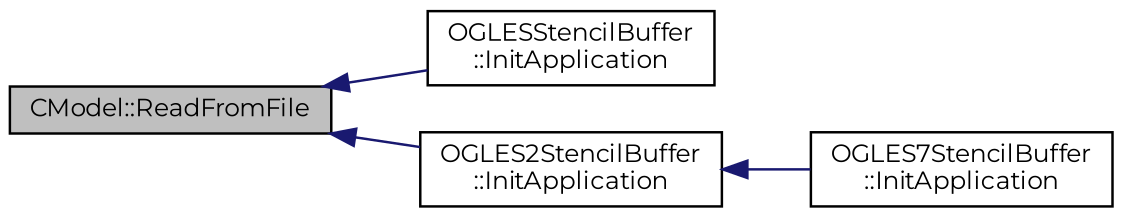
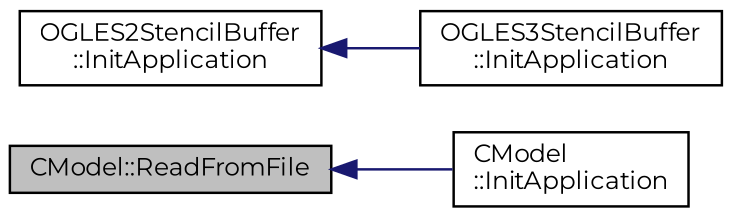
node "OGLESStencilBuffer ::InitApplication": label "OGLESStencilBuffer ::InitApplication" -> "CModel ::InitApplication"
edge "OGLES2StencilBuffer ::InitApplication" -> "CModel::ReadFromFile": removed
node "OGLES7StencilBuffer ::InitApplication": label "OGLES7StencilBuffer ::InitApplication" -> "OGLES3StencilBuffer ::InitApplication"
